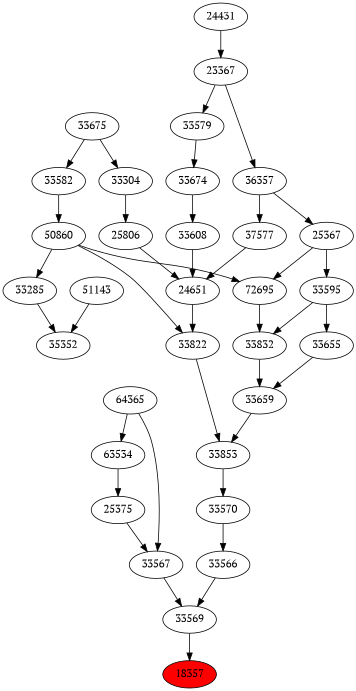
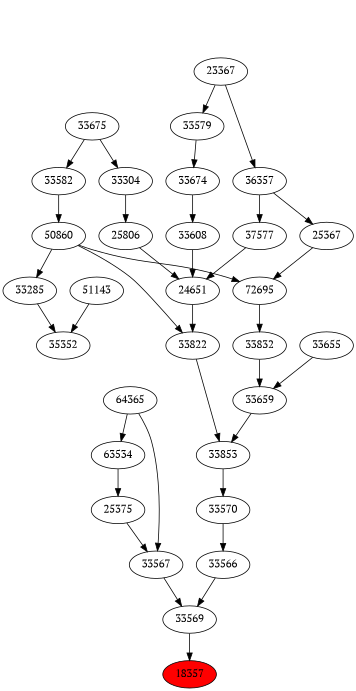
node "24431": removed
node "33595": removed
